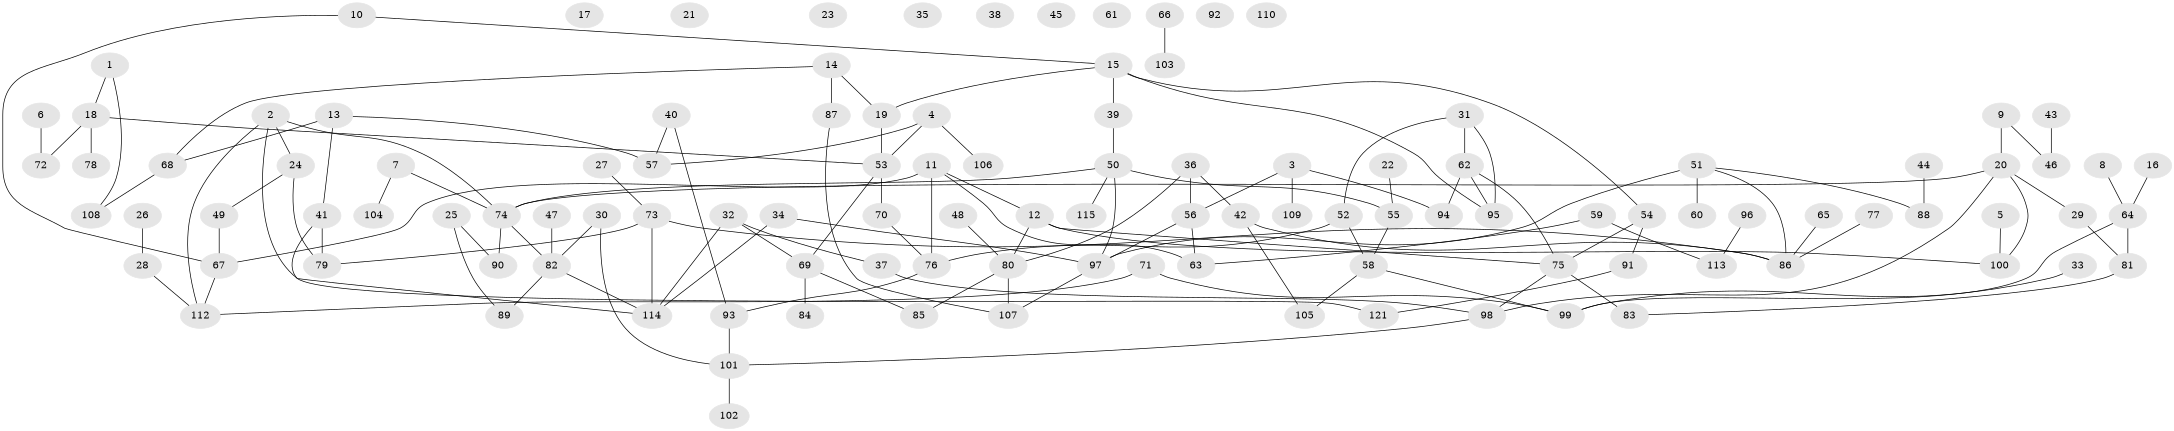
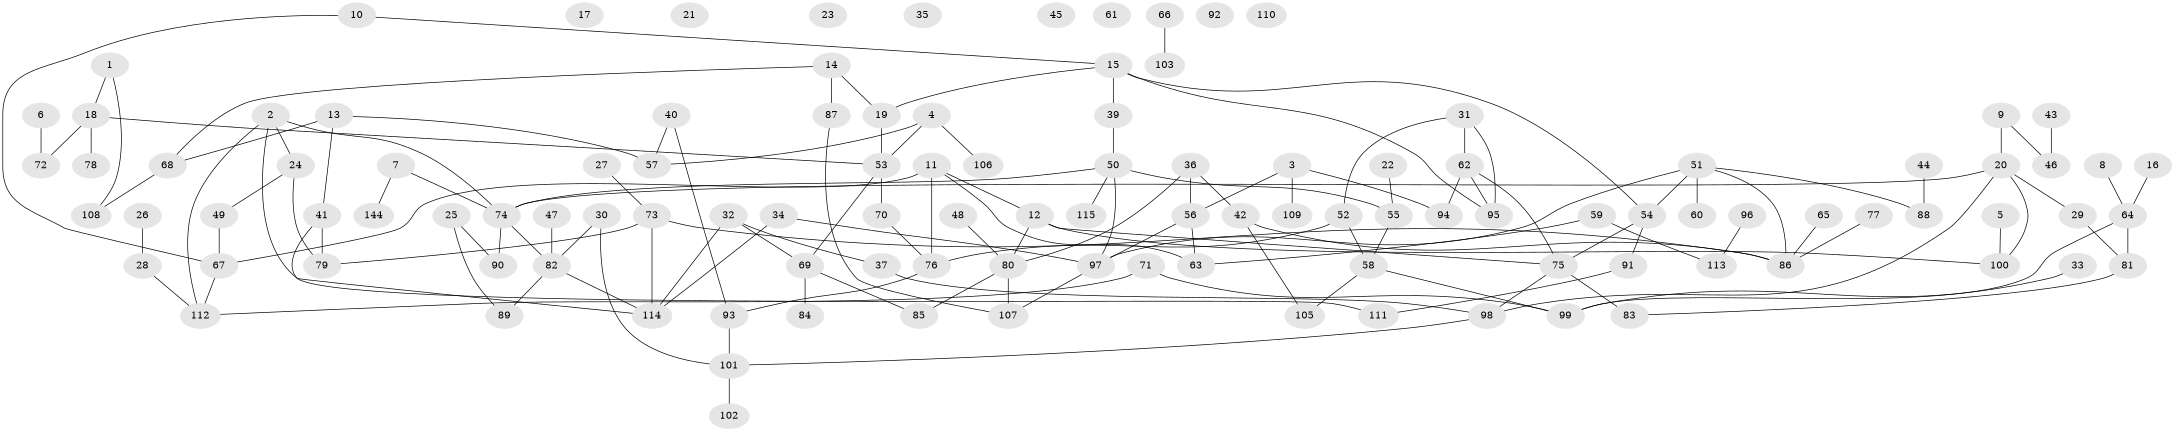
node "38": removed
edge "51" -- "54": added
node "104": label "104" -> "144"
node "121": label "121" -> "111"
